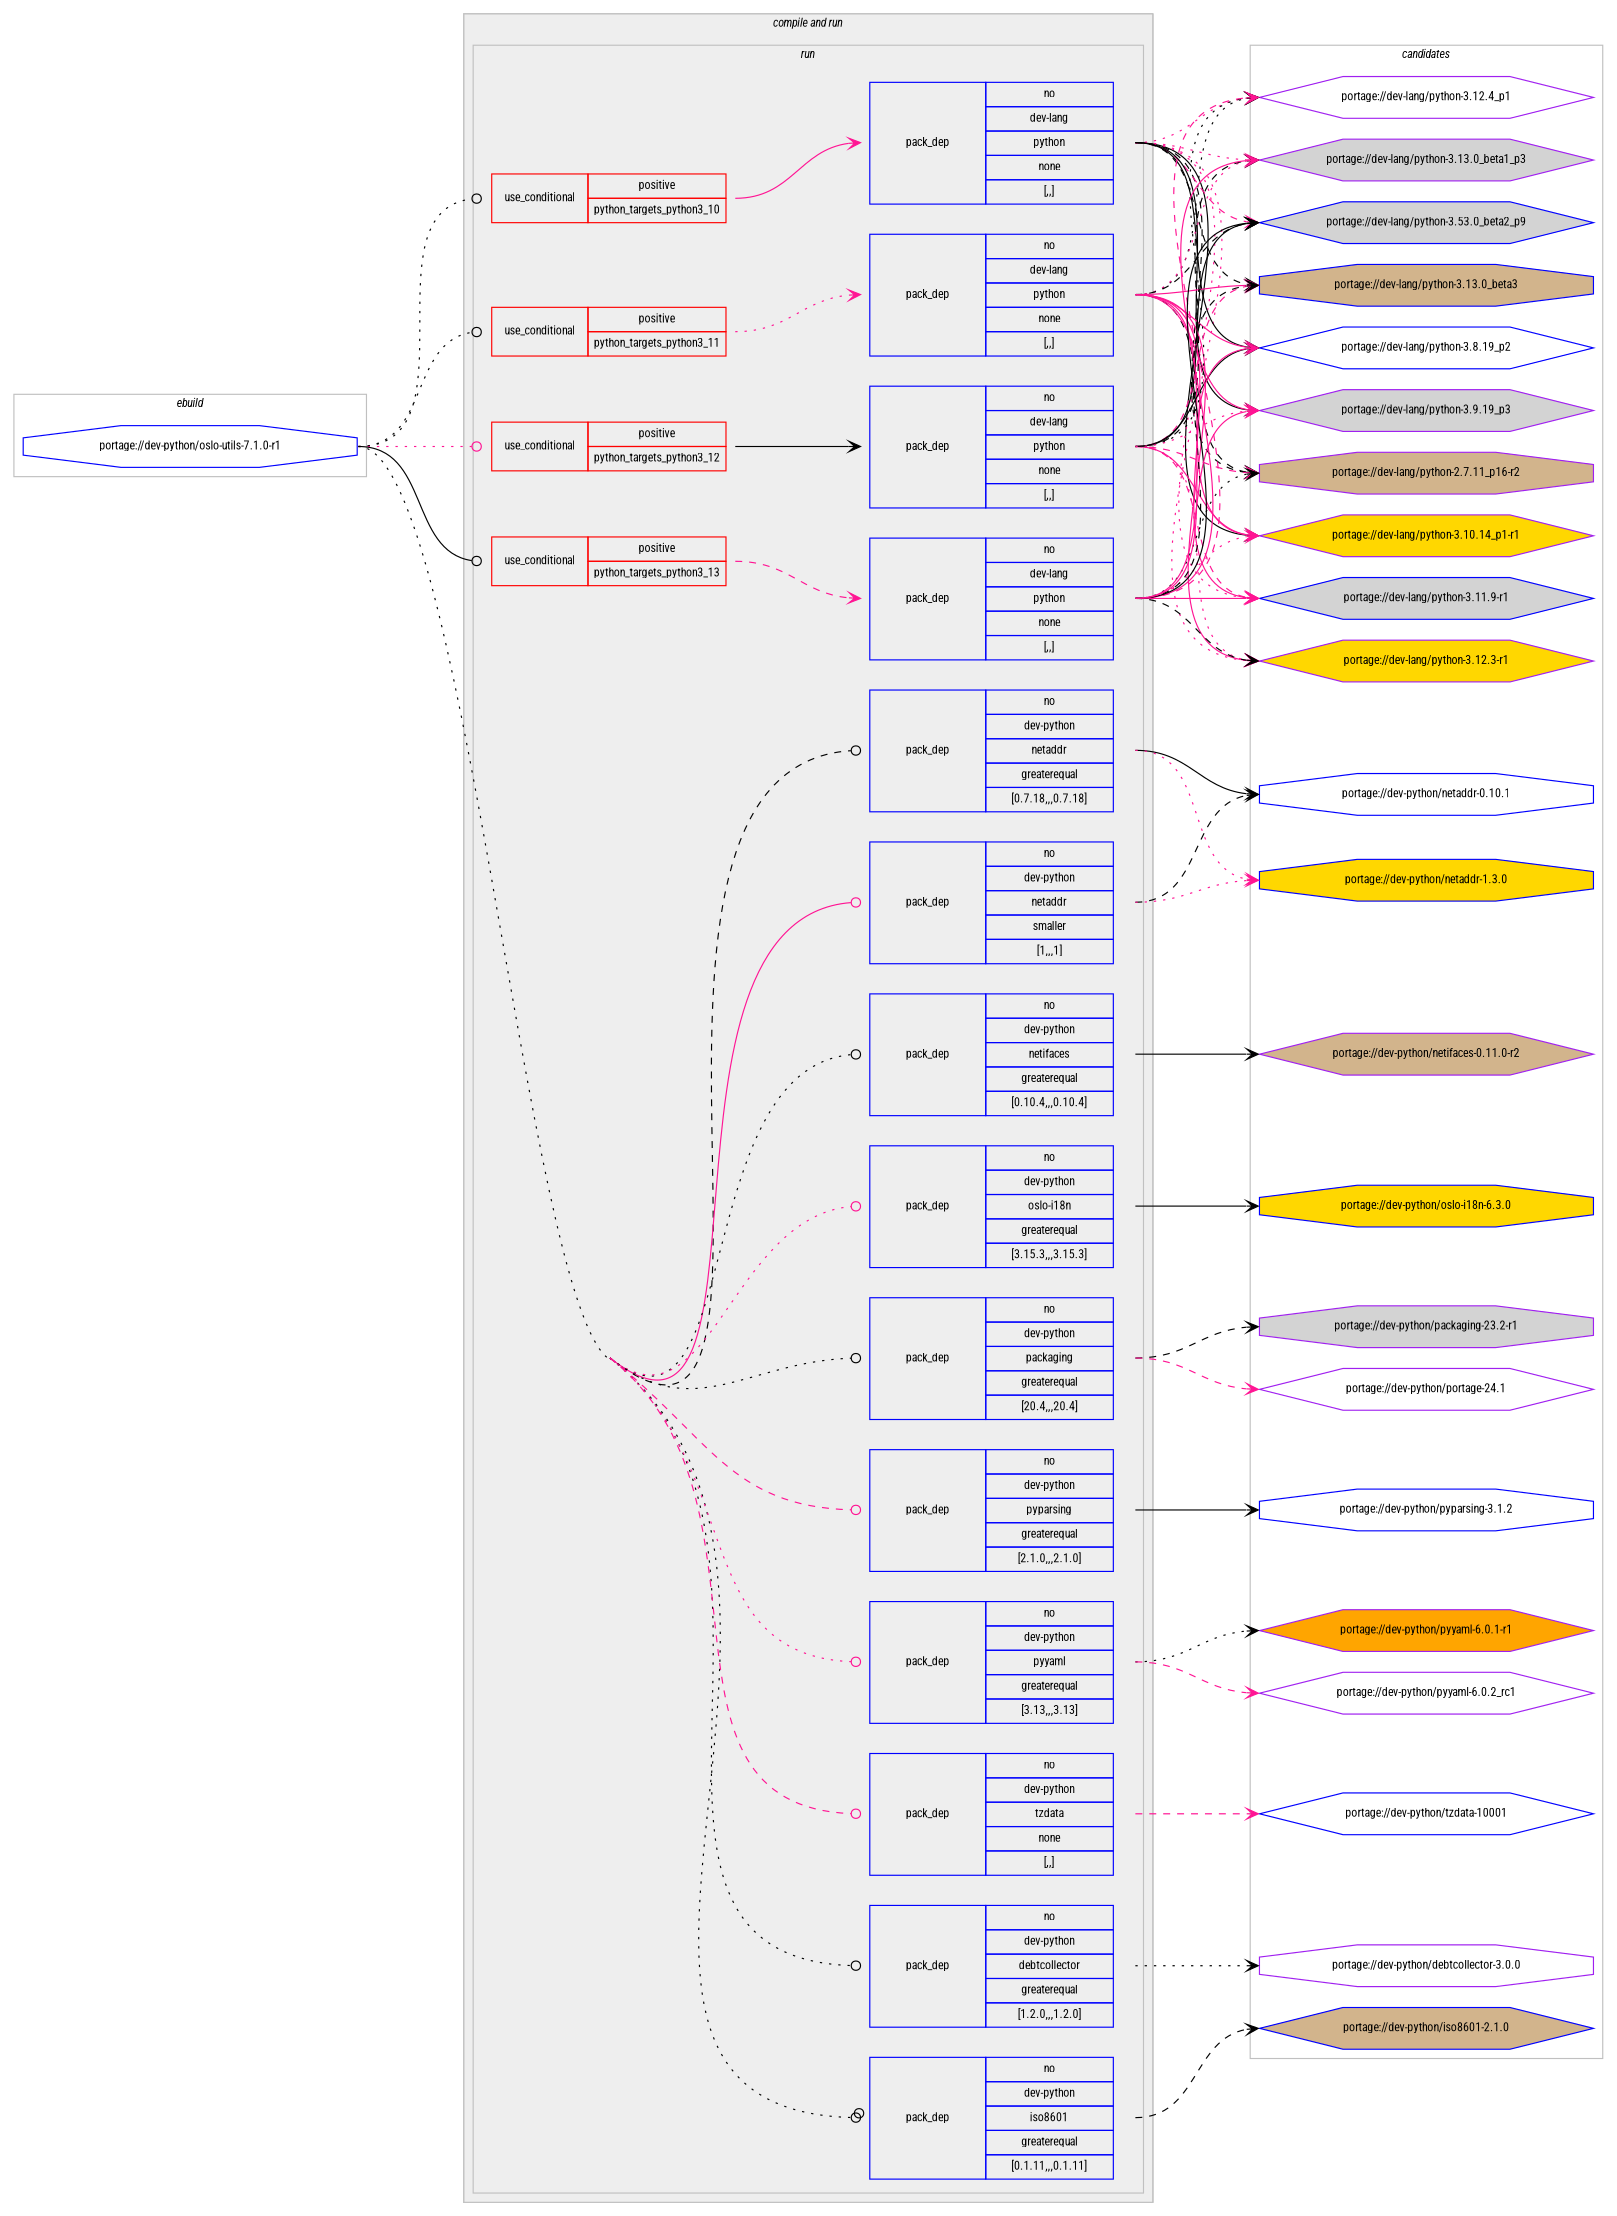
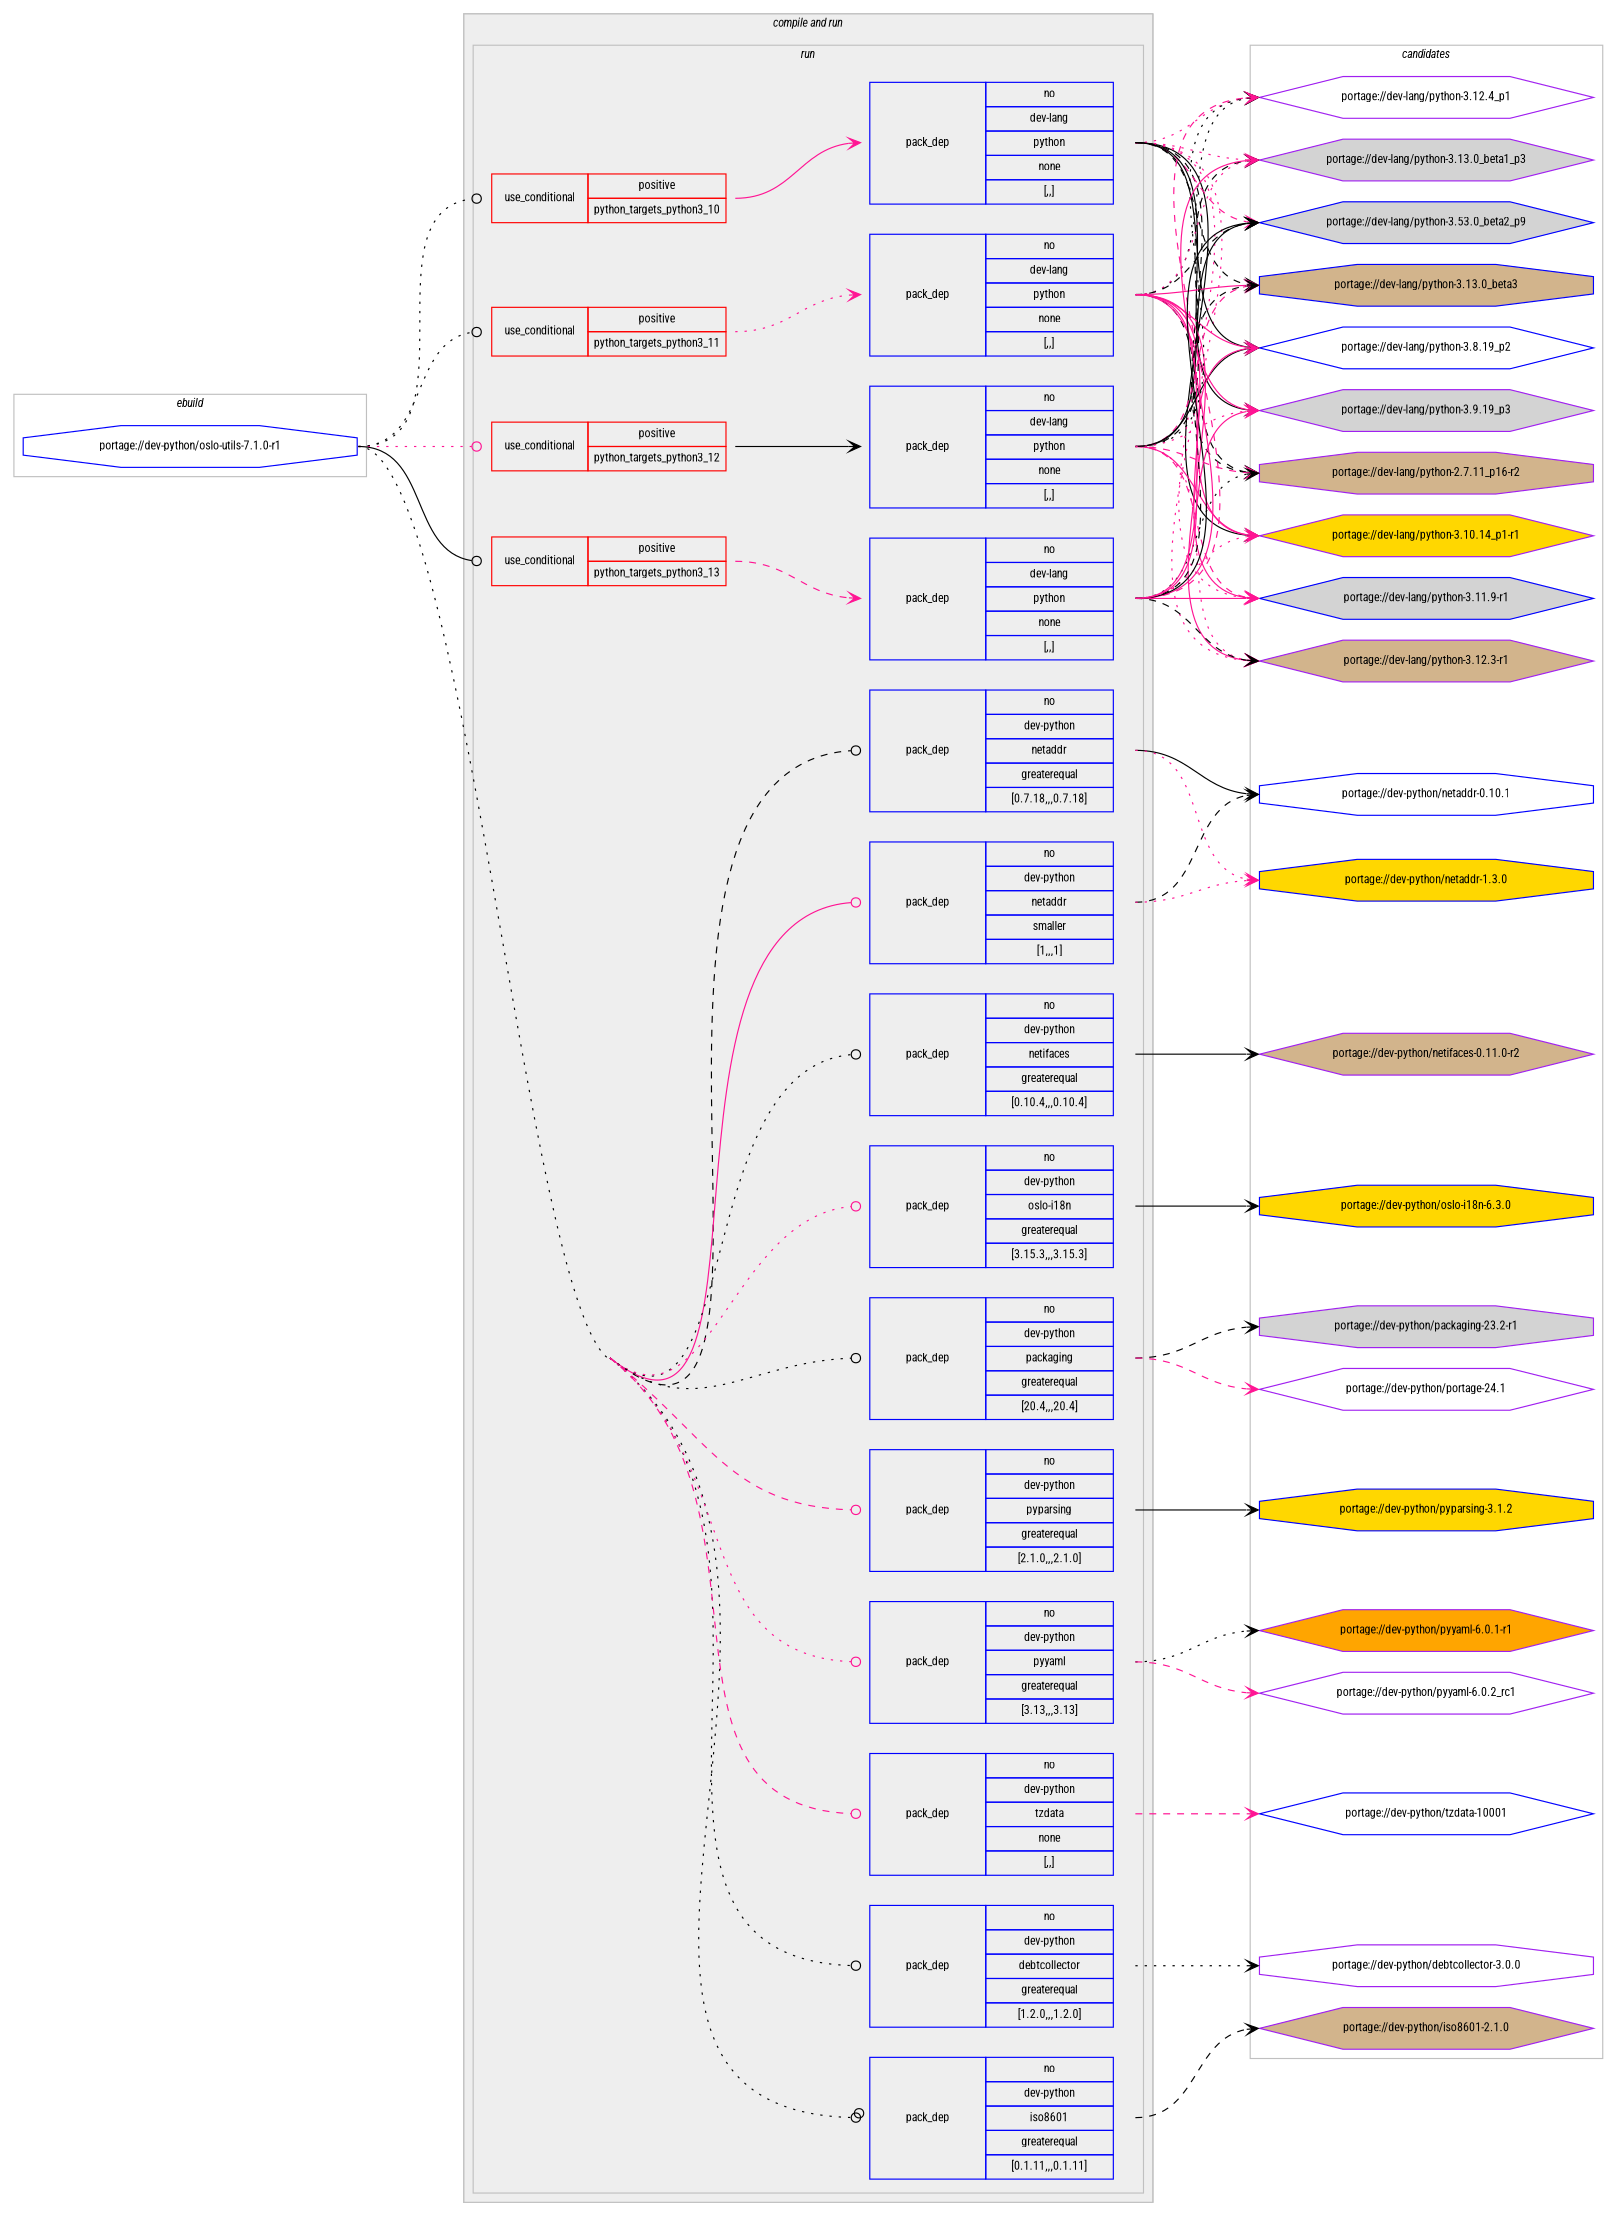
node "portage://dev-lang/python-3.12.3-r1": fillcolor gold -> tan
node "portage://dev-python/pyparsing-3.1.2": fillcolor white -> gold
node "portage://dev-python/iso8601-2.1.0": color blue -> purple
